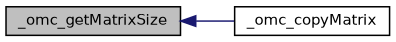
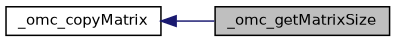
edge "_omc_copyMatrix" -> "_omc_getMatrixSize": reversed
